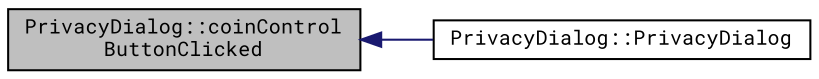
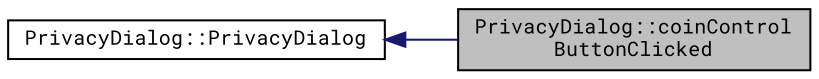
edge "PrivacyDialog::PrivacyDialog" -> "PrivacyDialog::coinControl ButtonClicked": reversed
